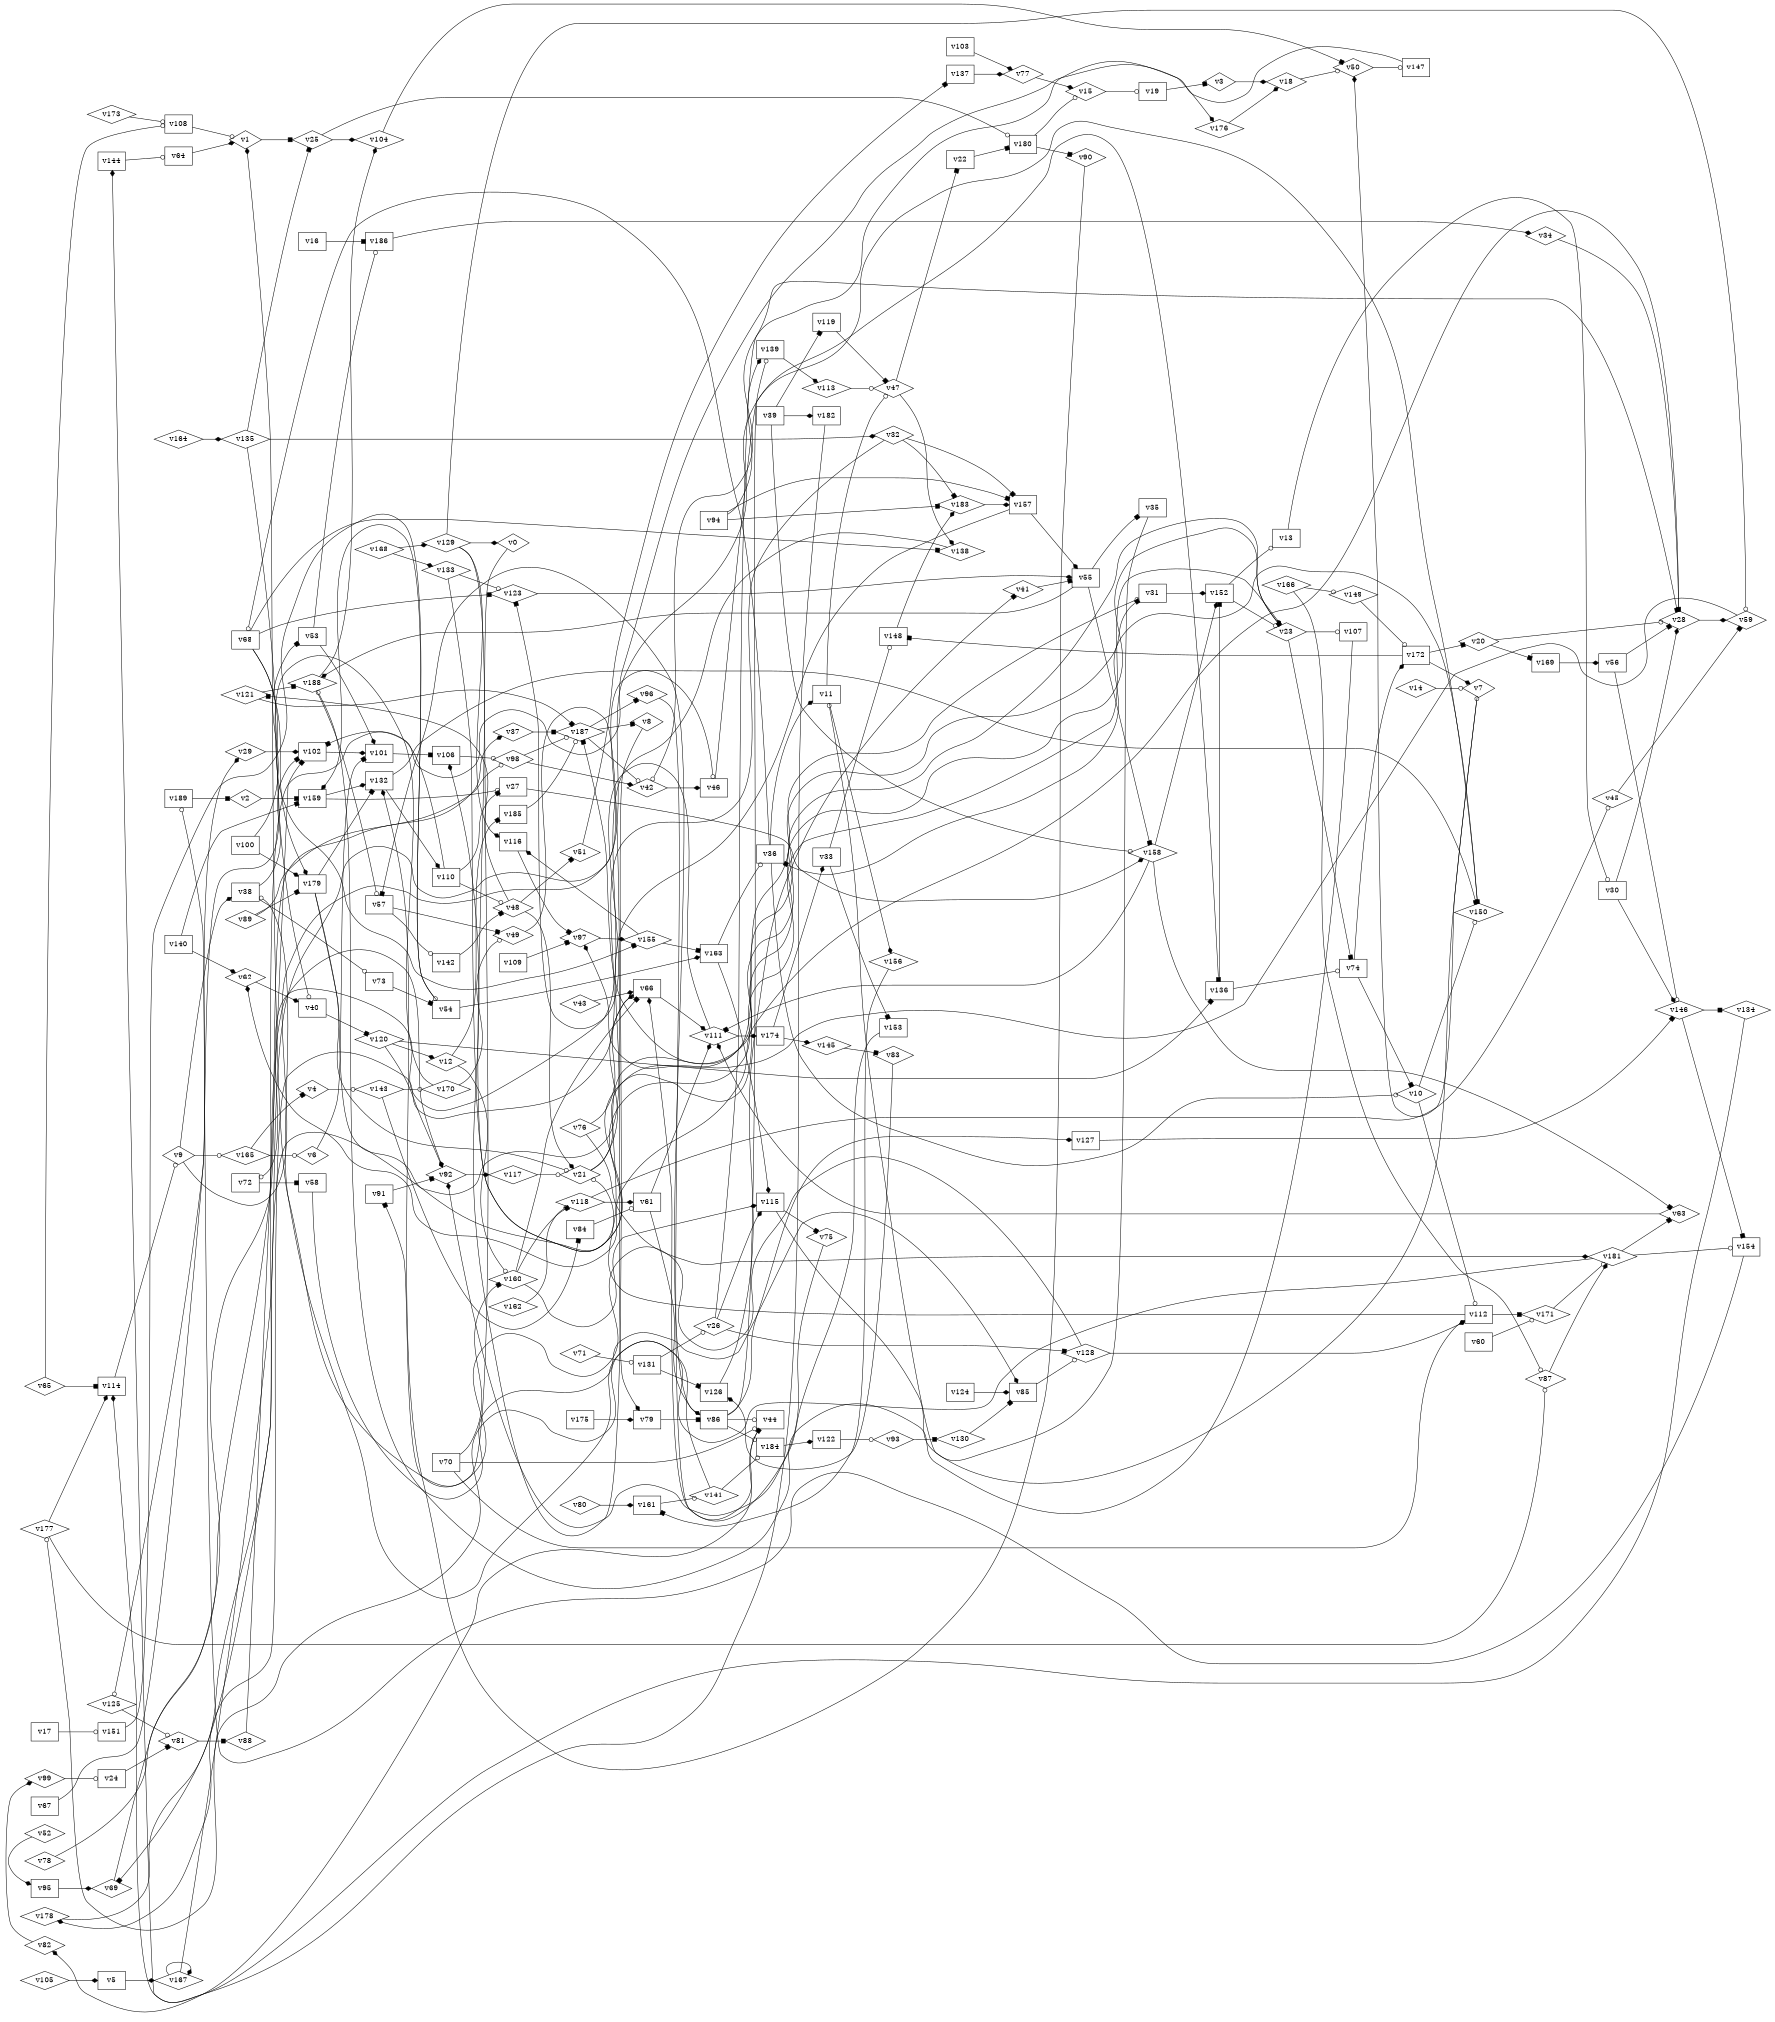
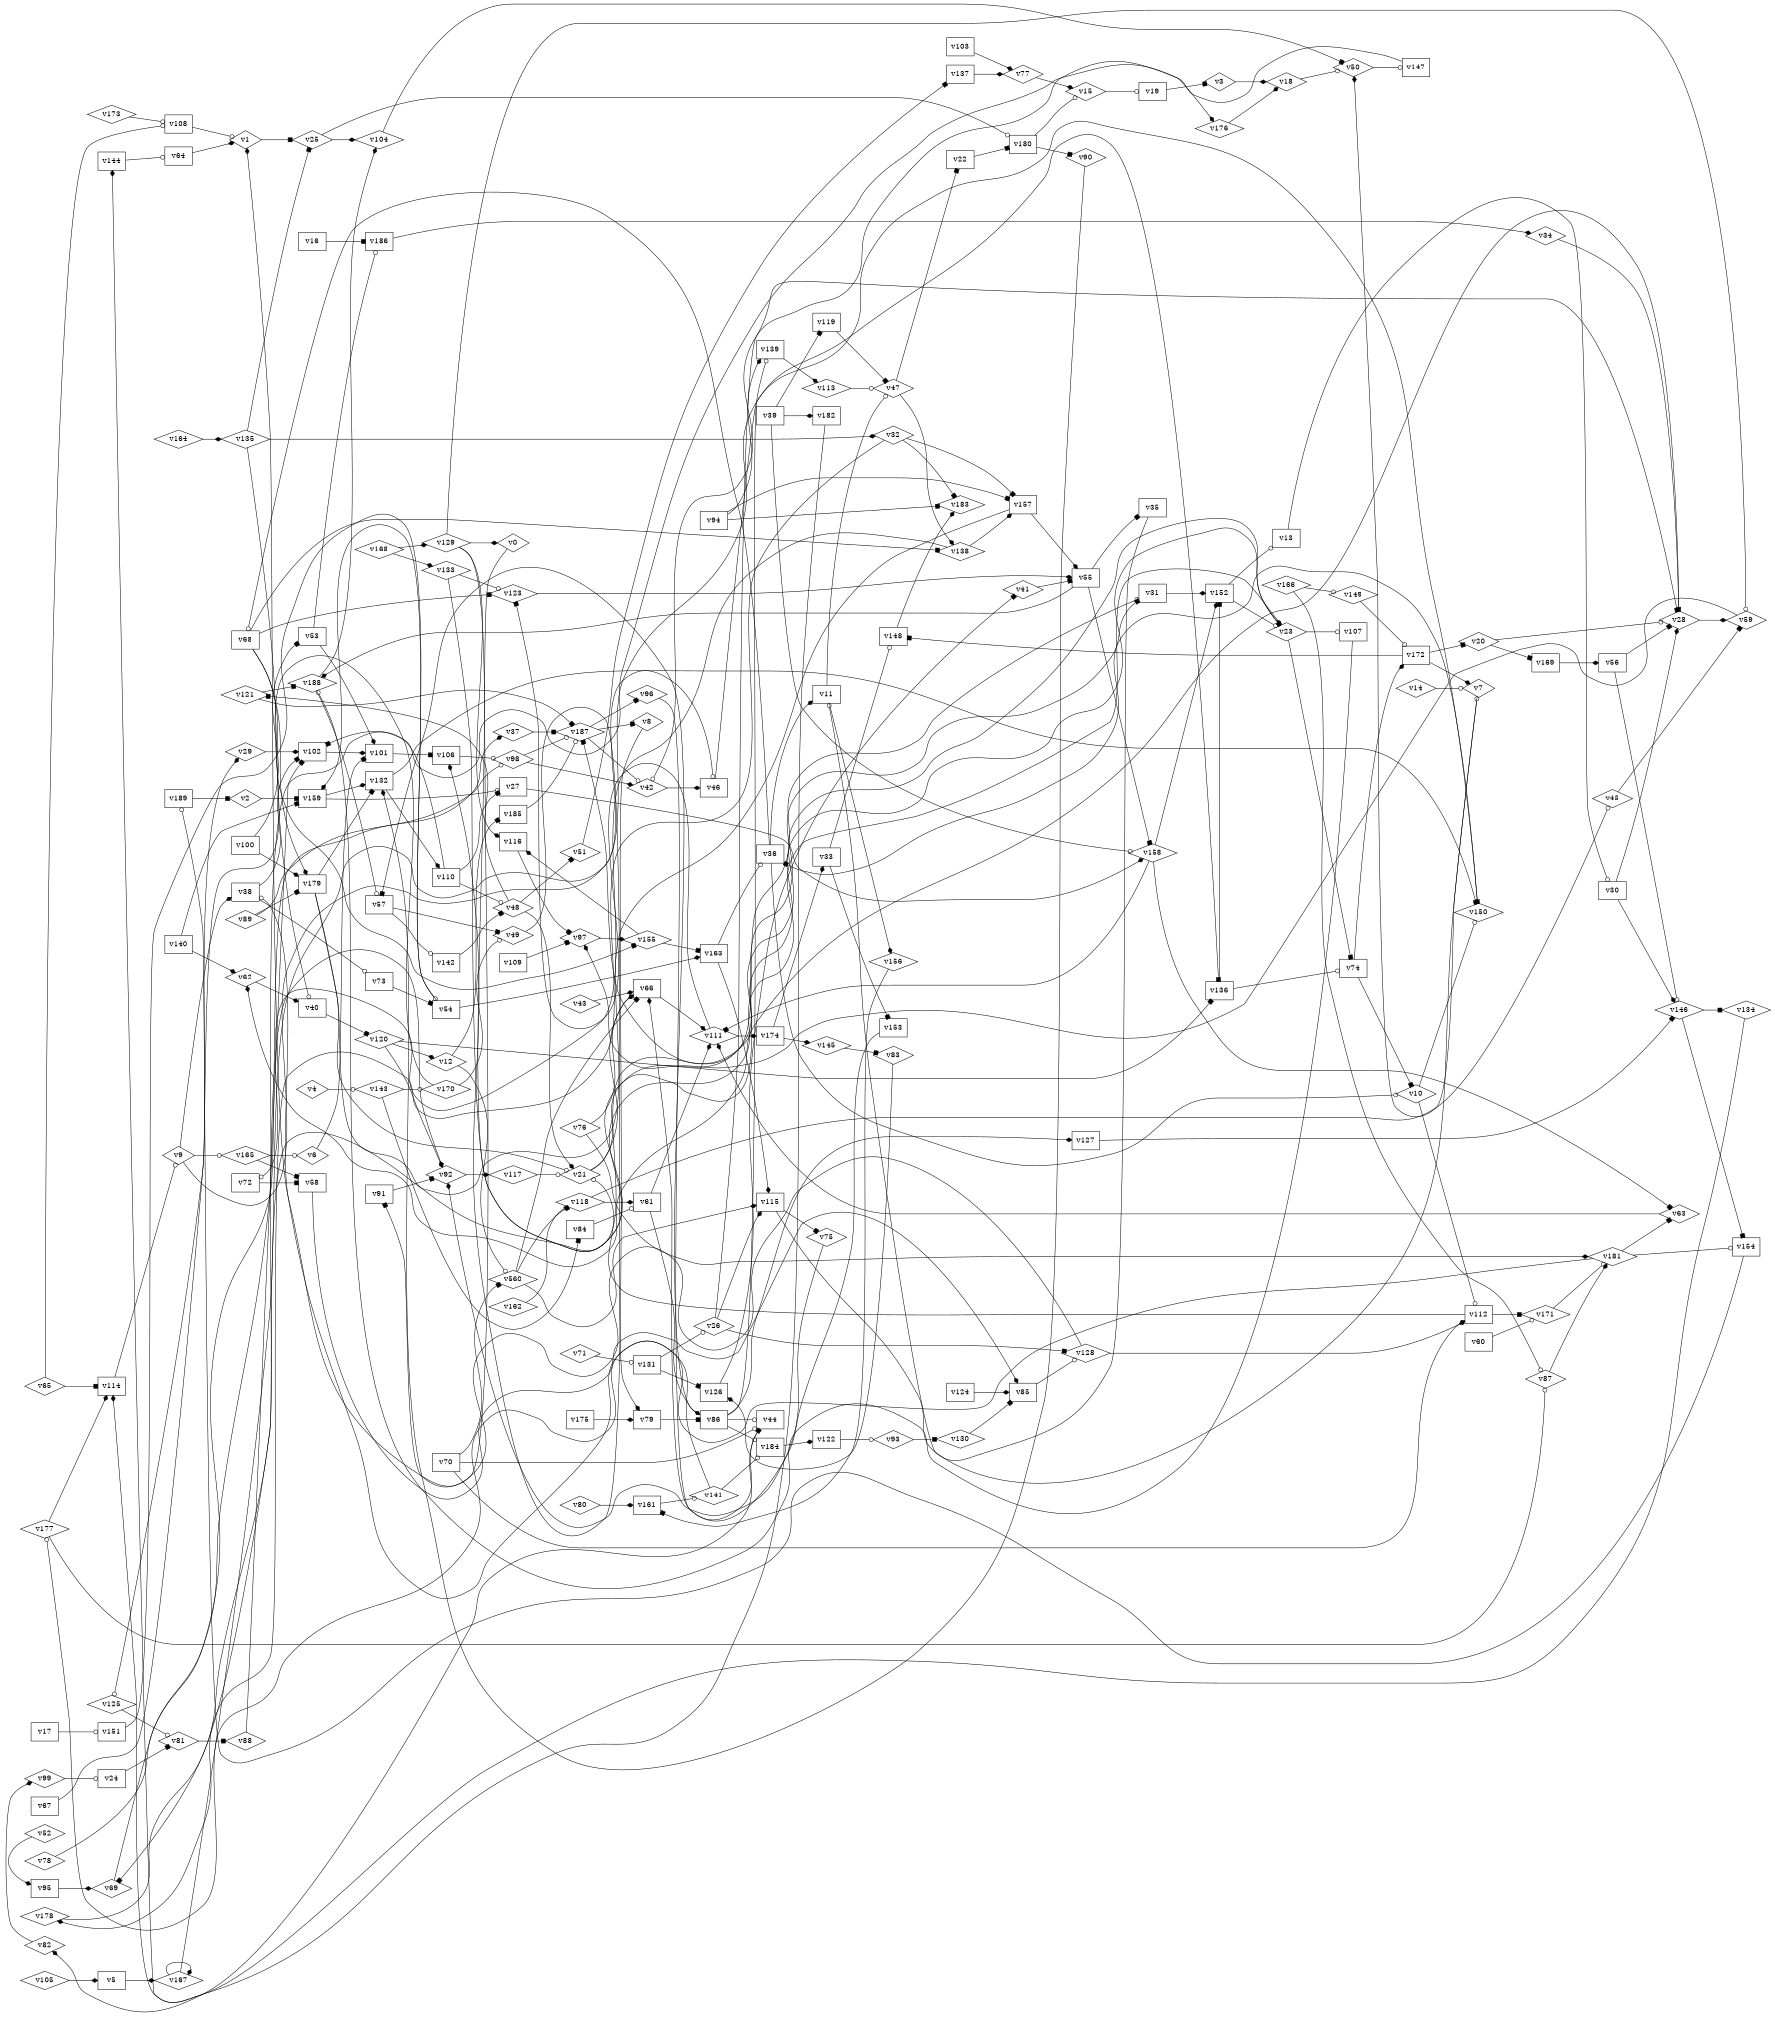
edge "v183" -> "v157": now "v138" -> "v157"
edge "v165" -> "v4": now "v165" -> "v58"
node "v160": label "v160" -> "v560"
